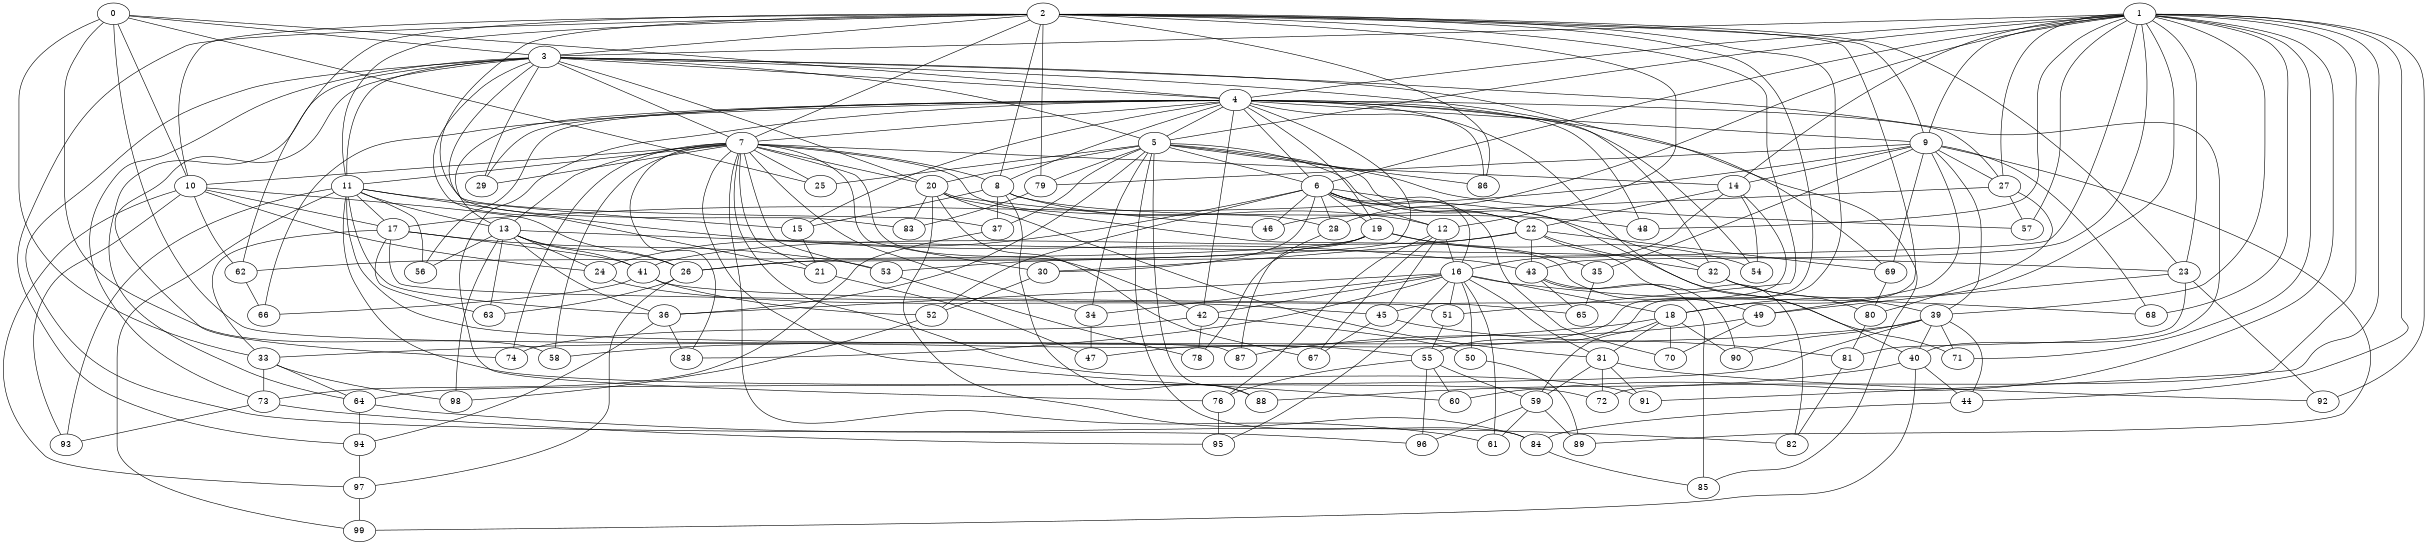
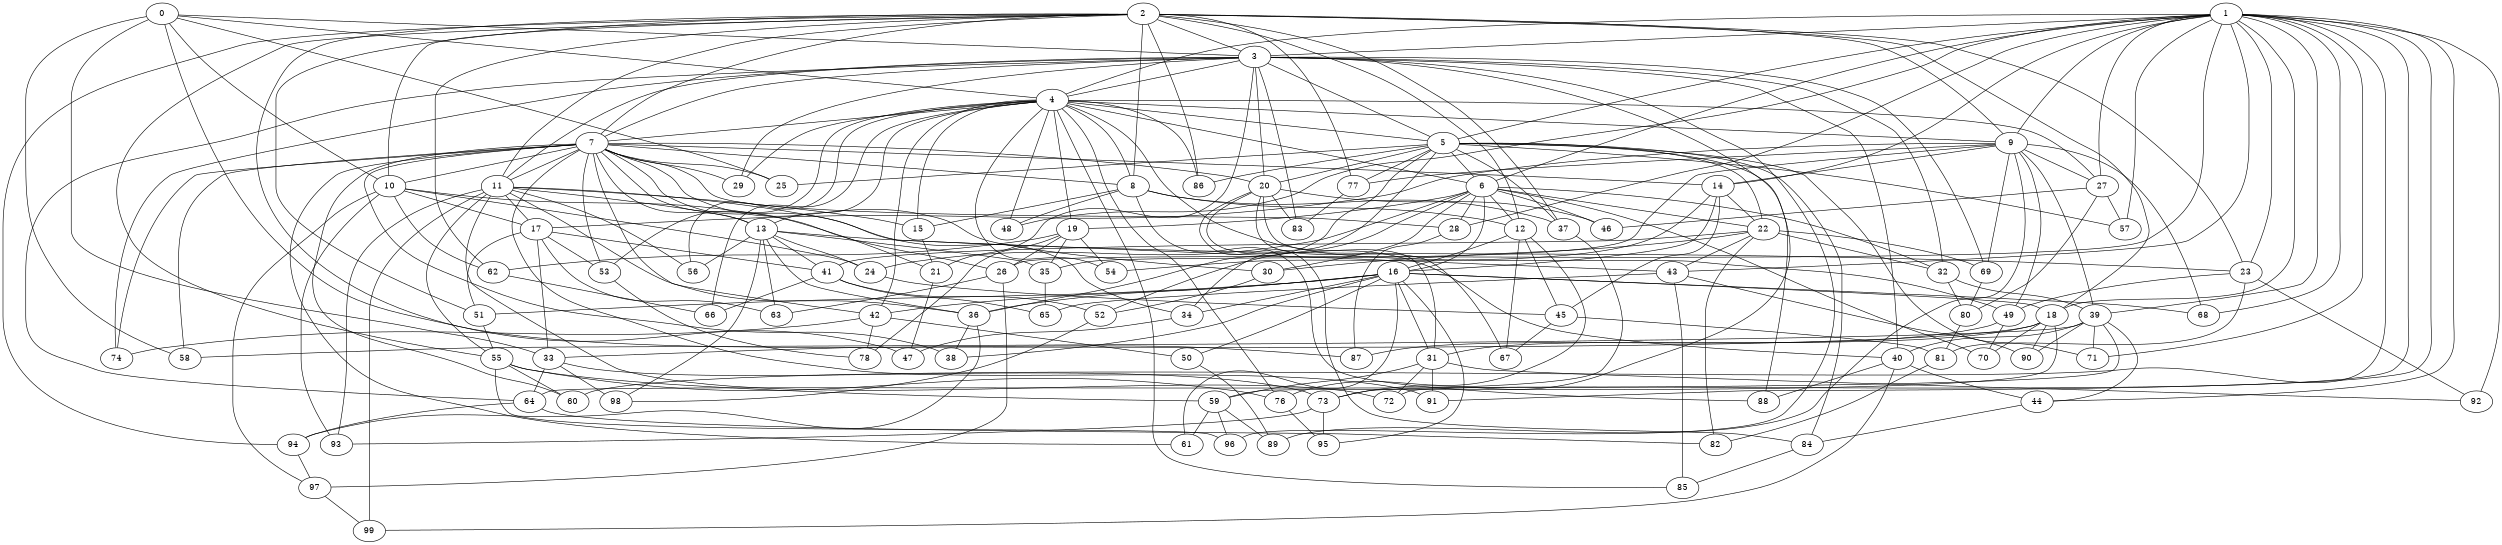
node "79": label "79" -> "77"
edge "13" -- "26": now "13" -- "35"
